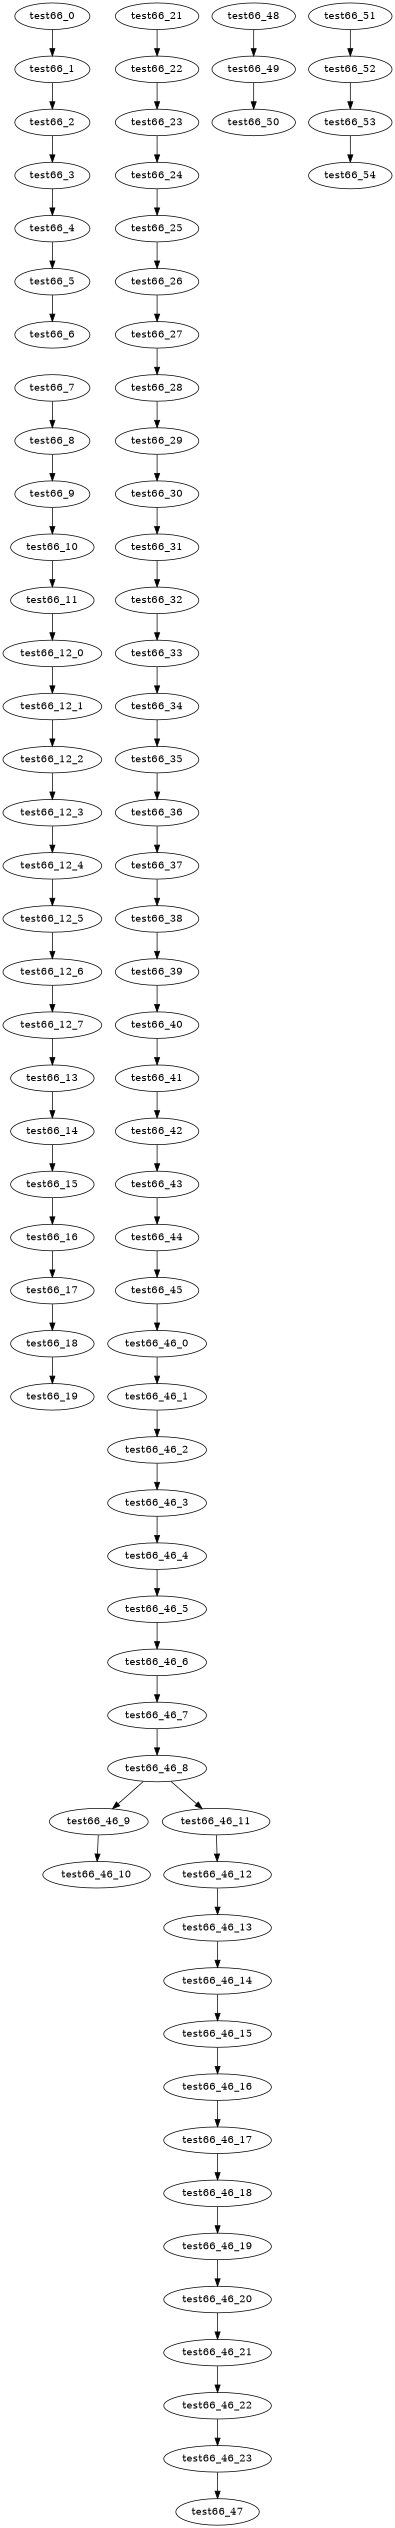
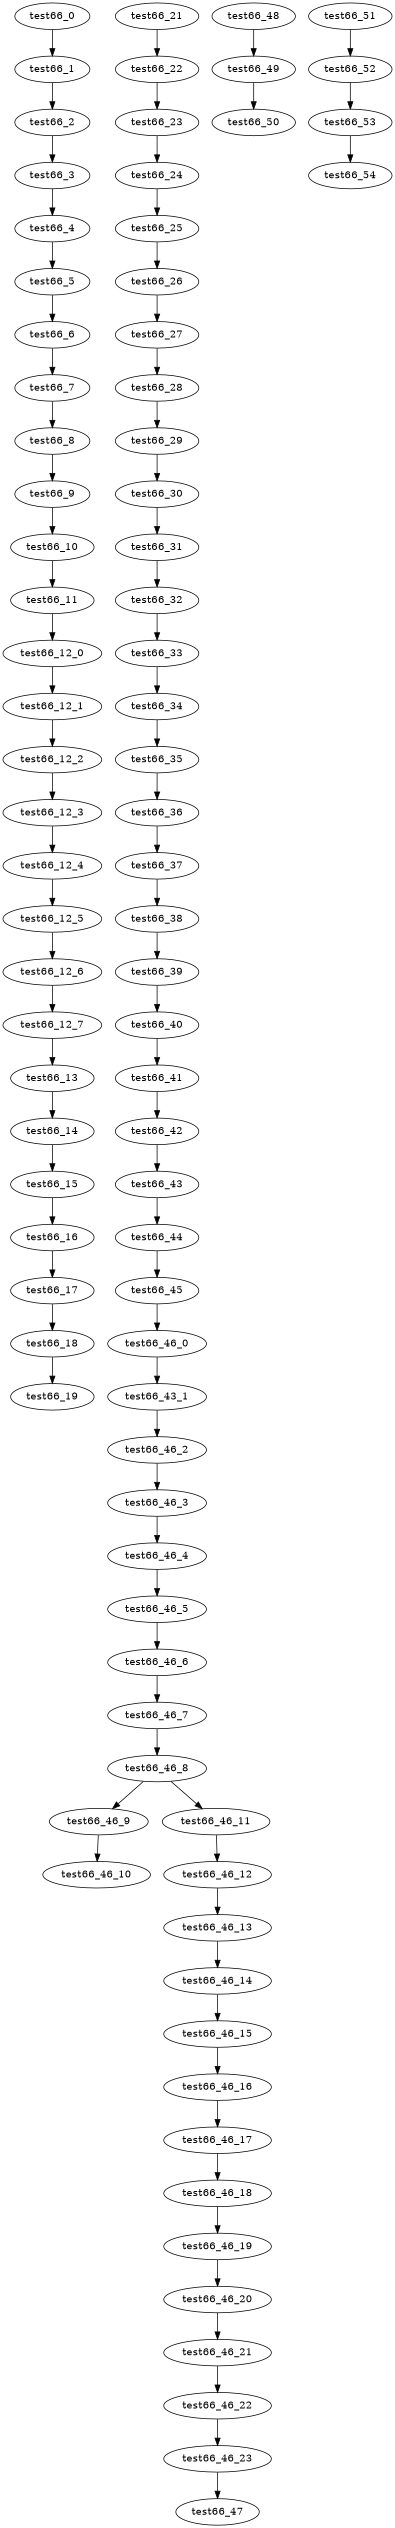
edge "test66_6" -> "test66_7": added
node "test66_46_1": label "test66_46_1" -> "test66_43_1"
